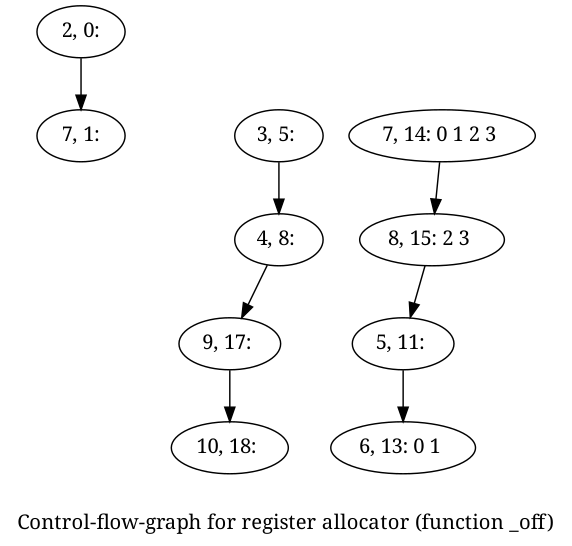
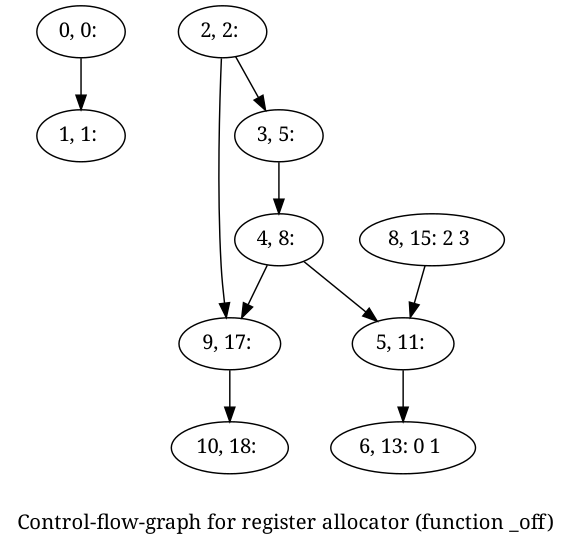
node "2, 0:": label "2, 0:" -> "0, 0:"
node "2, 2:": added
node "7, 1:": label "7, 1:" -> "1, 1:"
node "7, 14: 0 1 2 3": removed
edge "4, 8:" -> "5, 11:": added
